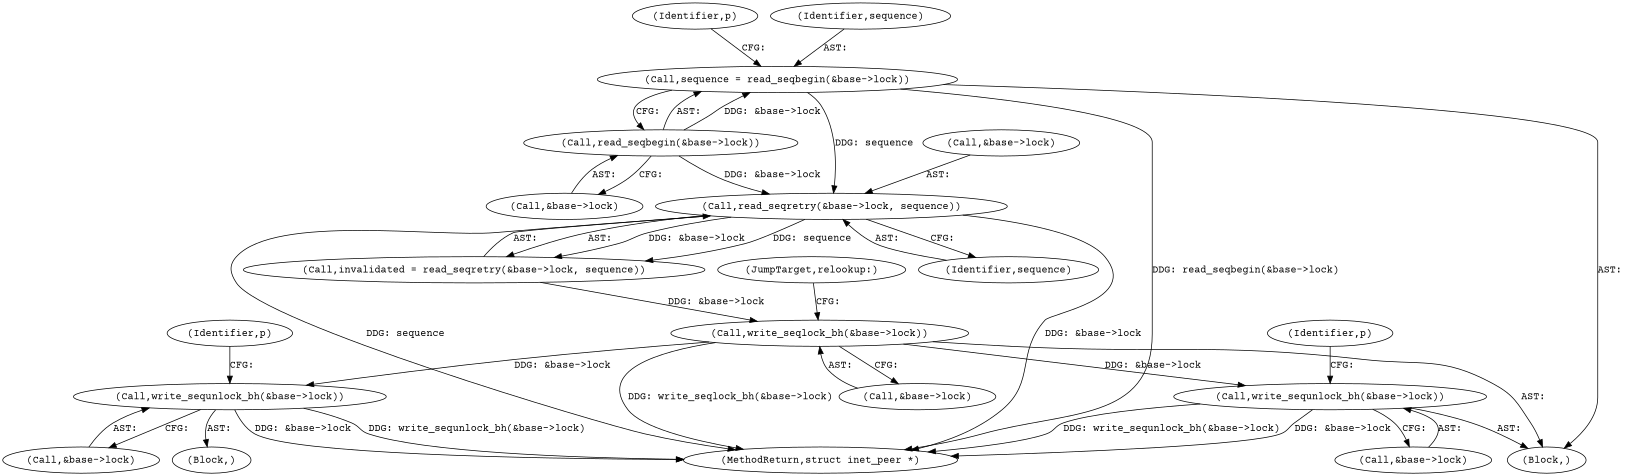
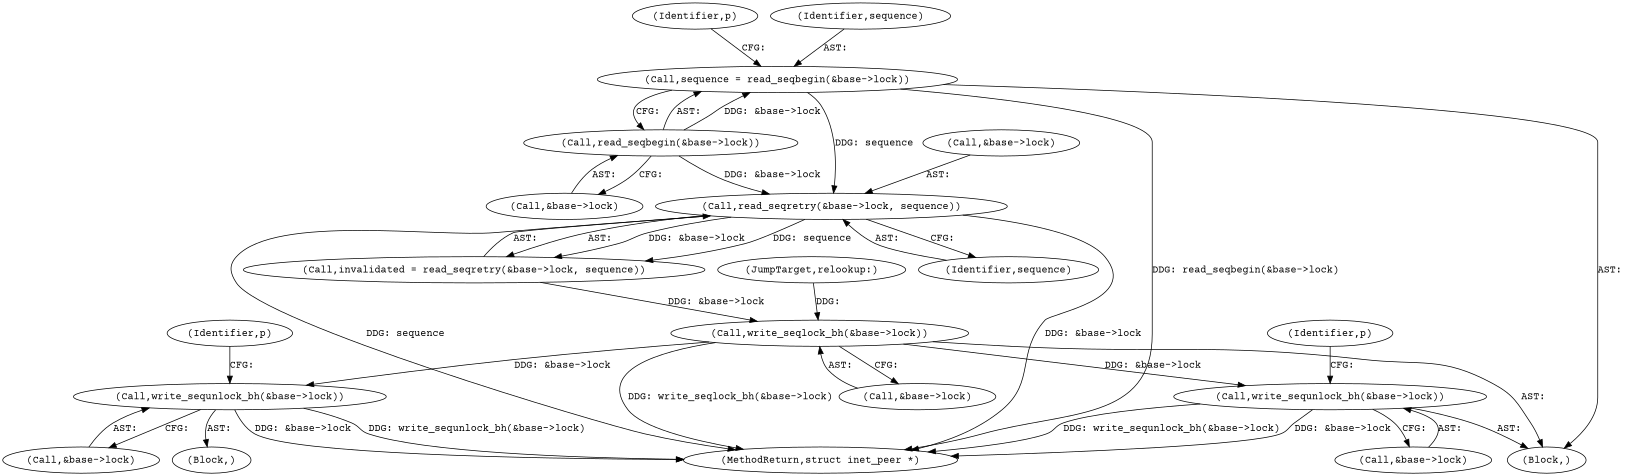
edge "(JumpTarget,relookup:)" -> "(Call,write_seqlock_bh(&base->lock))": label "CFG: " -> "DDG: "
